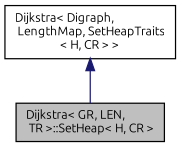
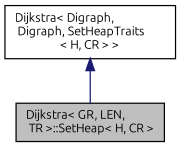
node "Dijkstra< Digraph, LengthMap, SetHeapTraits < H, CR > >": label "Dijkstra< Digraph, LengthMap, SetHeapTraits < H, CR > >" -> "Dijkstra< Digraph, Digraph, SetHeapTraits < H, CR > >"
